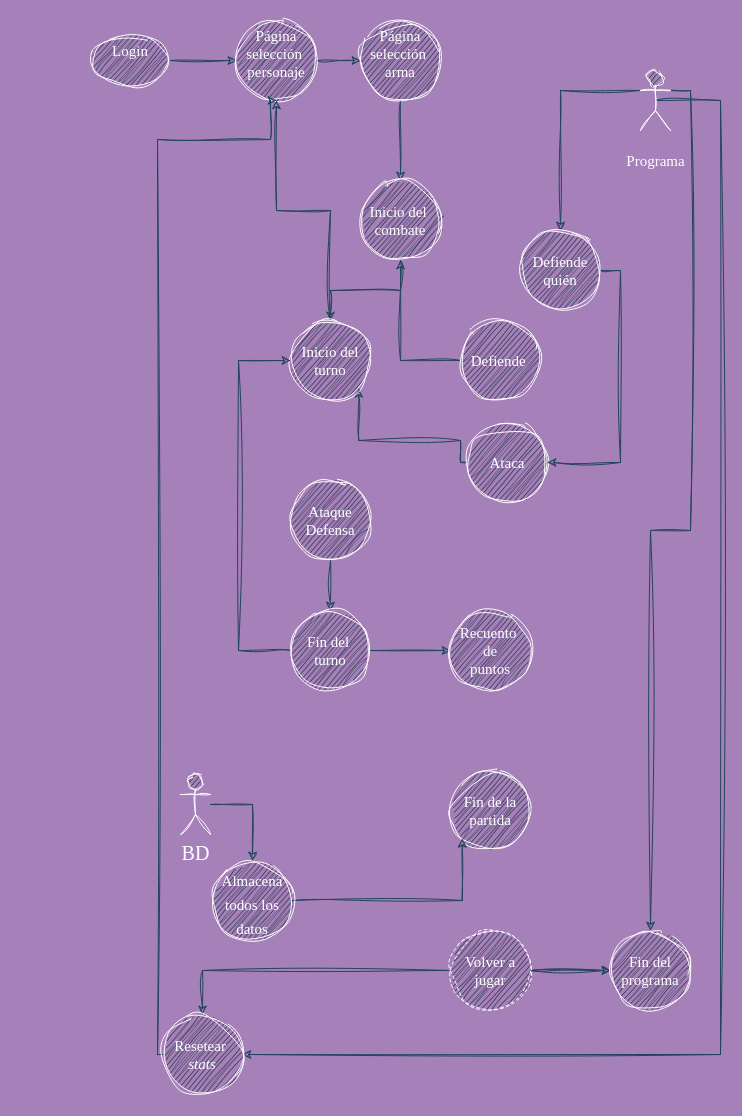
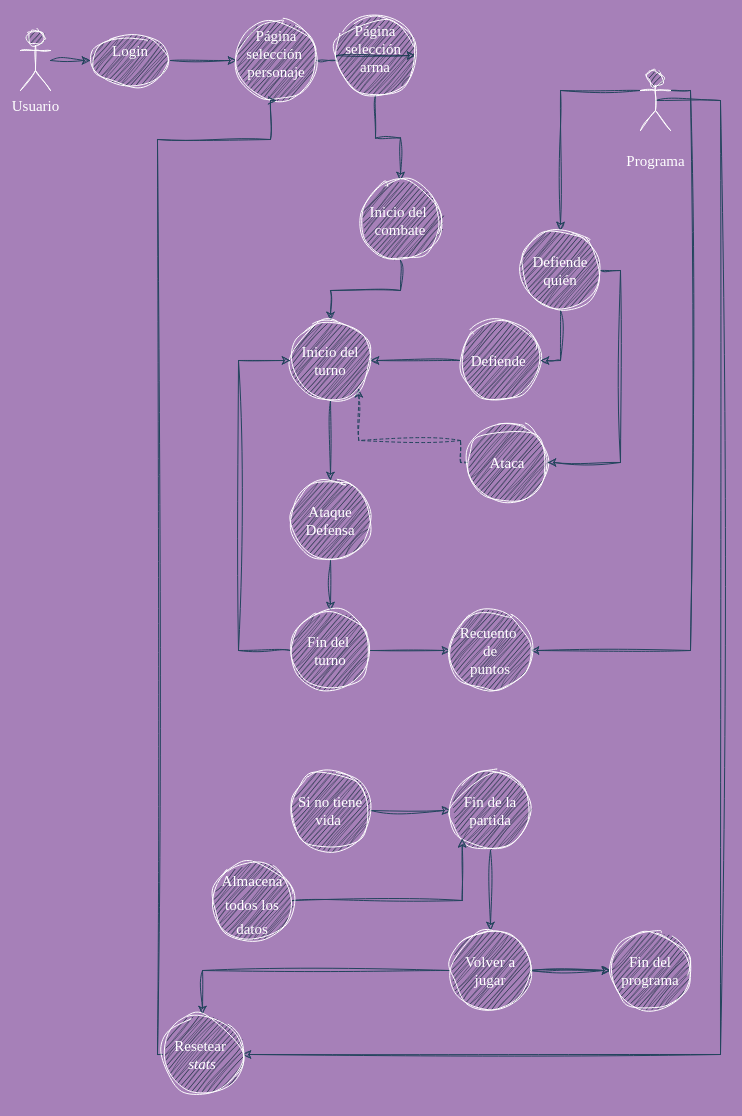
node "Usuario": added
edge "Usuario" -> "Login": added
node "Página selección arma": moved (401, 61) -> (376, 56)
edge "Resetear stats" -> "Página selección personaje": arrowhead classic -> open
edge "Inicio del turno" -> "Página selección personaje": now "Inicio del turno" -> "Ataque Defensa"
edge "Defiende" -> "Inicio del combate": now "Defiende" -> "Inicio del turno"
edge "Defiende quién" -> "Defiende": added
edge "Ataca" -> "Inicio del turno": style solid -> dashed
edge "Programa" -> "Fin del programa": now "Programa" -> "Recuento de puntos"
node "BD": removed
edge "BD" -> "Almacena todos los datos": removed
node "Si no tiene vida": added
edge "Si no tiene vida" -> "Fin de la partida": added
edge "Fin de la partida" -> "Volver a jugar": added
node "Volver a jugar": style dashed -> solid
